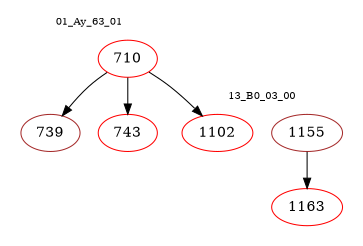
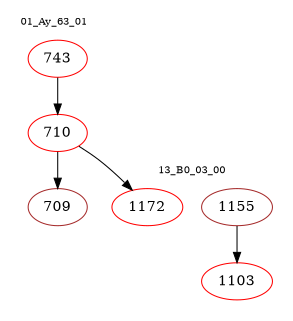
edge "710" -> "743": reversed
node "739": label "739" -> "709"
node "1102": label "1102" -> "1172"
node "1163": label "1163" -> "1103"
